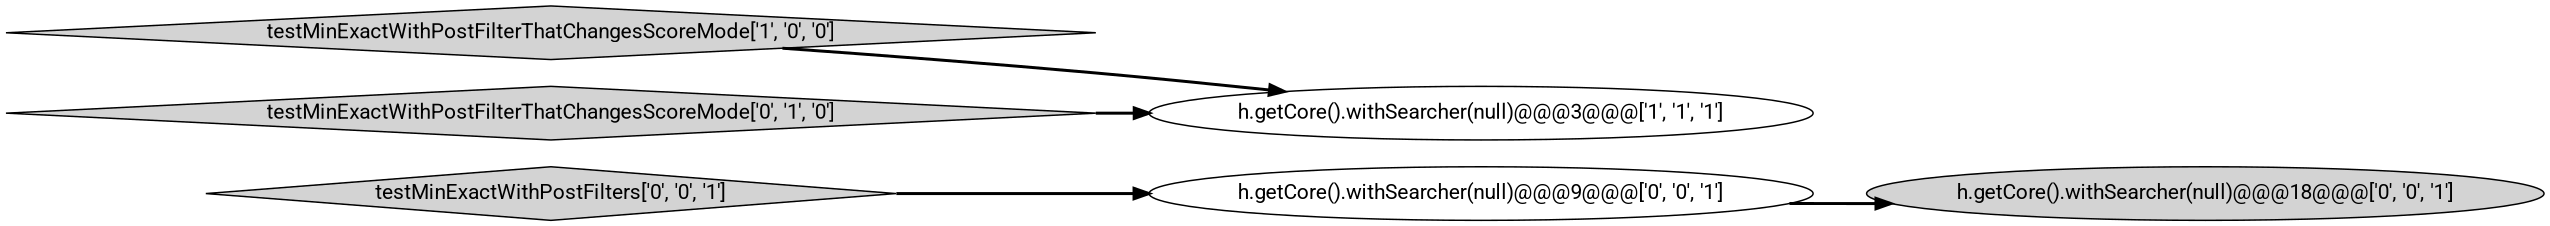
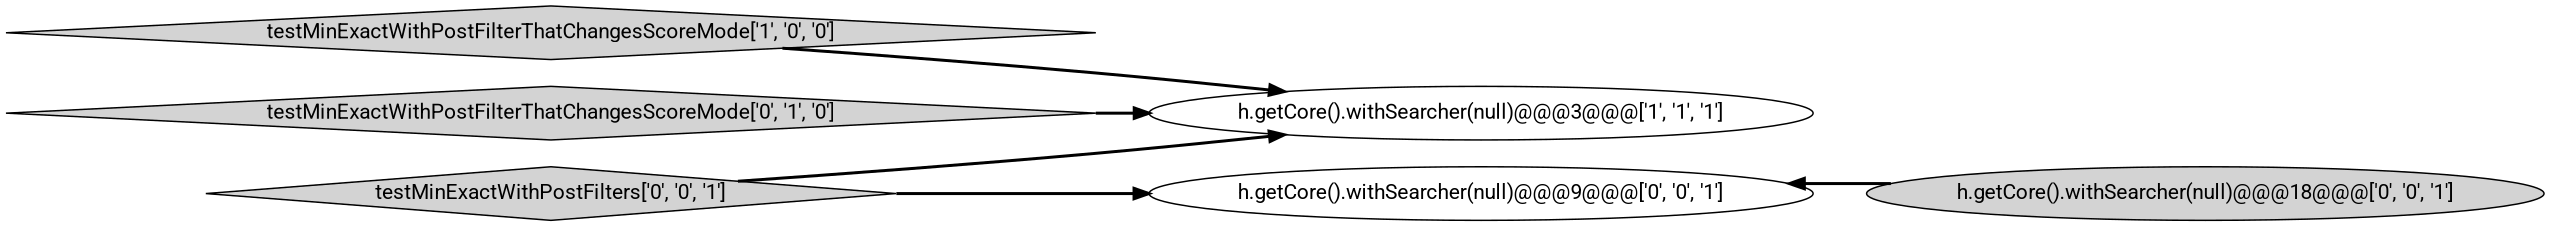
edge "testMinExactWithPostFilters['0', '0', '1']" -> "h.getCore().withSearcher(null)@@@3@@@['1', '1', '1']": added
edge "h.getCore().withSearcher(null)@@@9@@@['0', '0', '1']" -> "h.getCore().withSearcher(null)@@@18@@@['0', '0', '1']": reversed
